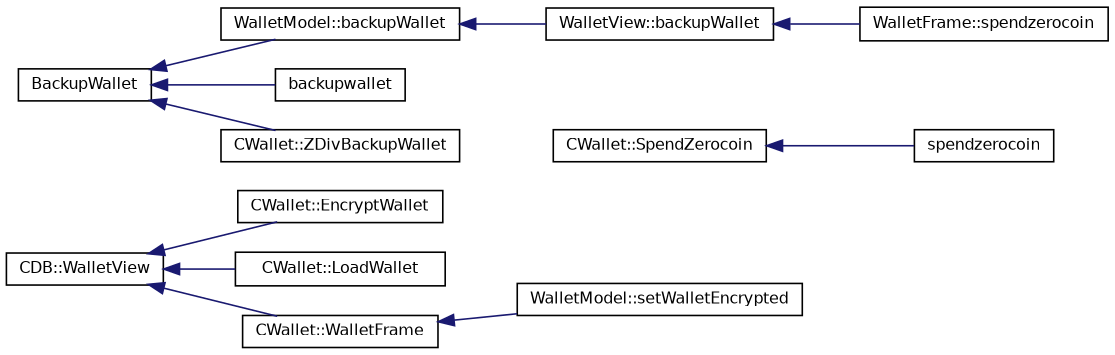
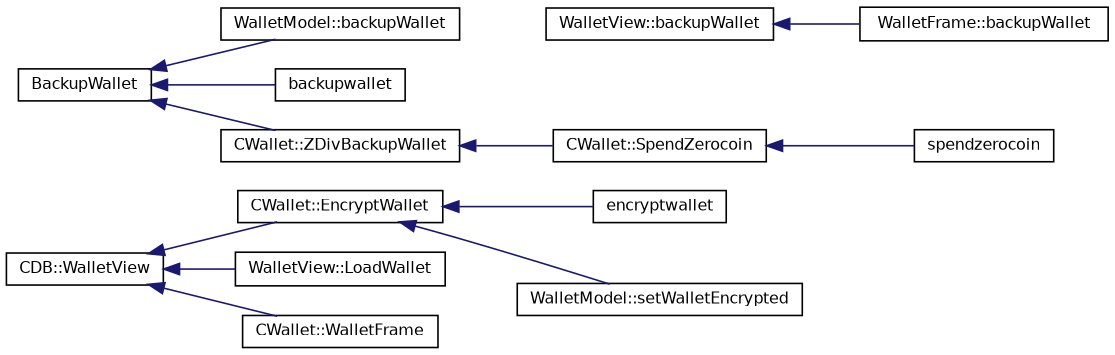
edge "WalletView::backupWallet" -> "WalletModel::backupWallet": removed
node "WalletFrame::spendzerocoin": label "WalletFrame::spendzerocoin" -> "WalletFrame::backupWallet"
edge "CWallet::SpendZerocoin" -> "CWallet::ZDivBackupWallet": added
node "encryptwallet": added
node "CWallet::LoadWallet": label "CWallet::LoadWallet" -> "WalletView::LoadWallet"
edge "WalletModel::setWalletEncrypted" -> "CWallet::WalletFrame": now "WalletModel::setWalletEncrypted" -> "CWallet::EncryptWallet"
